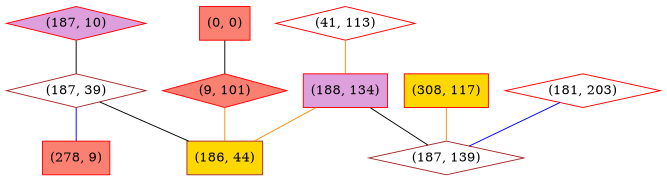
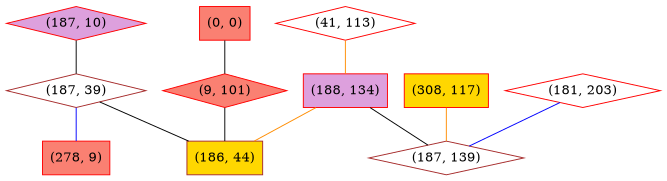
edge "(9, 101)" -- "(186, 44)": color darkorange -> black
